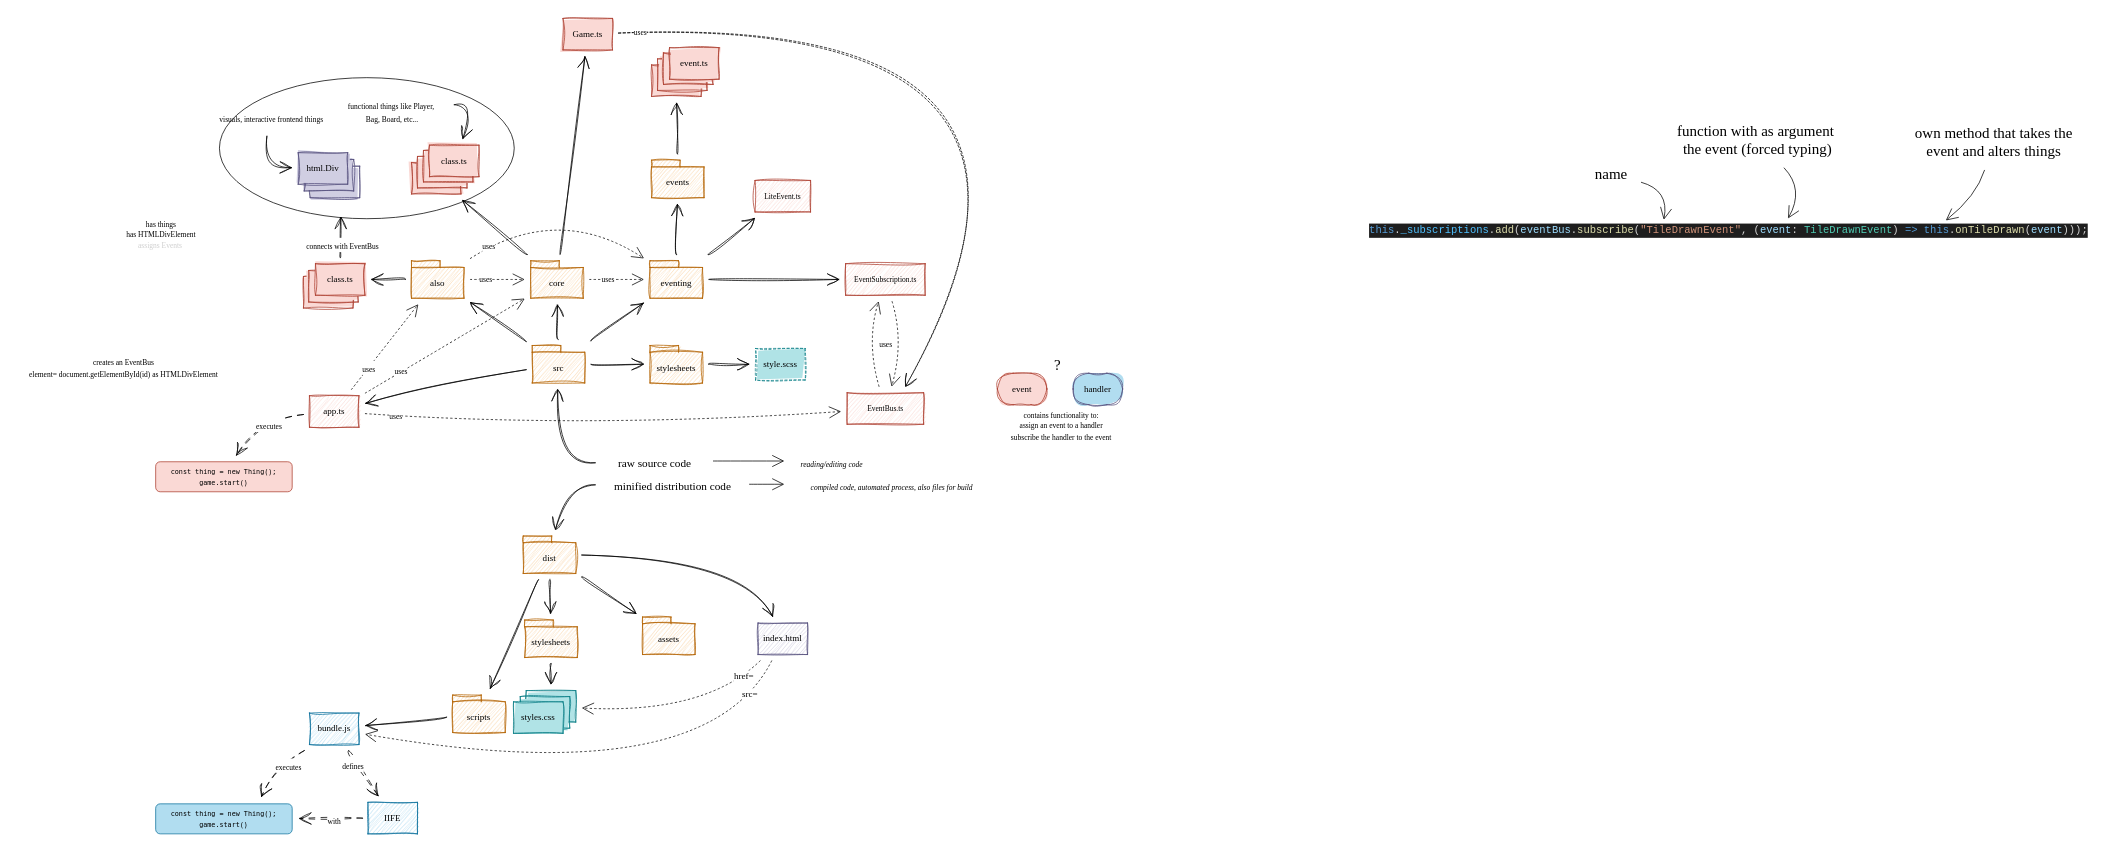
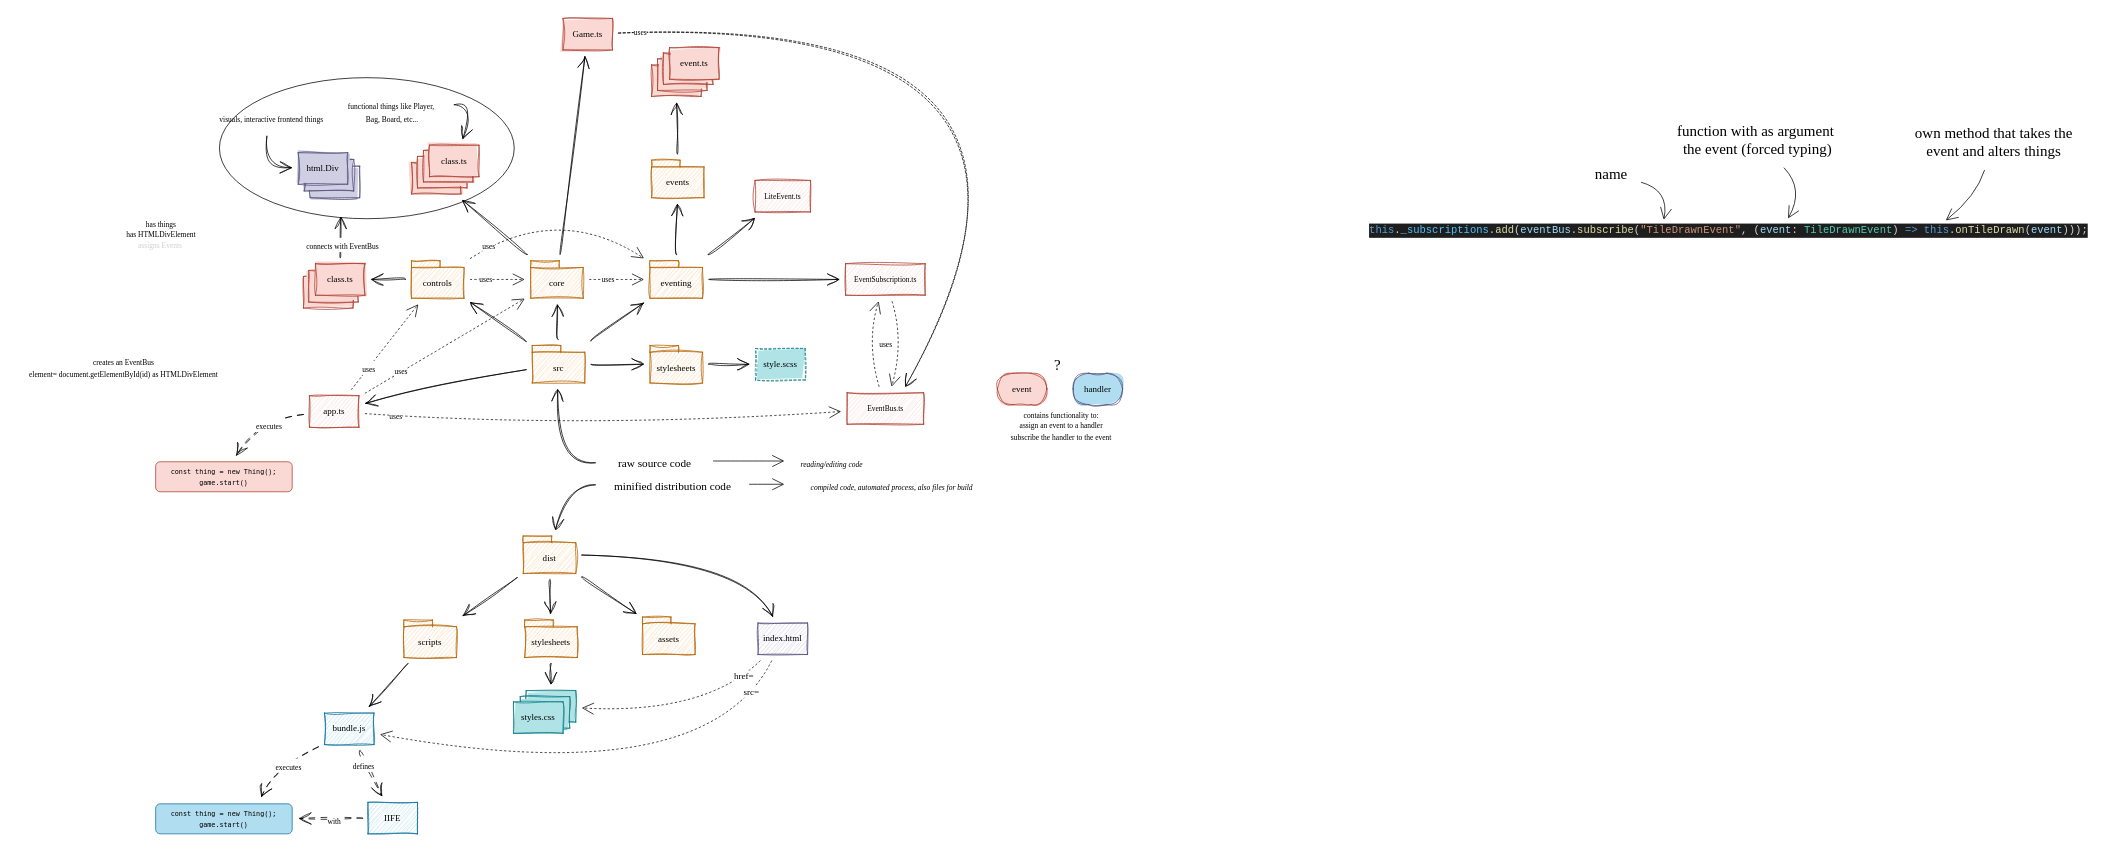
node "also": label "also" -> "controls"
node "scripts": moved (479, 714) -> (430, 639)
node "bundle.js": moved (334, 729) -> (349, 729)
